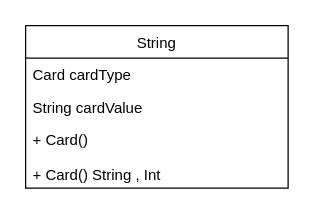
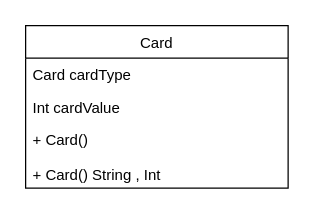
node "String": label "String" -> "Card"
node "String cardValue": label "String cardValue" -> "Int cardValue"
